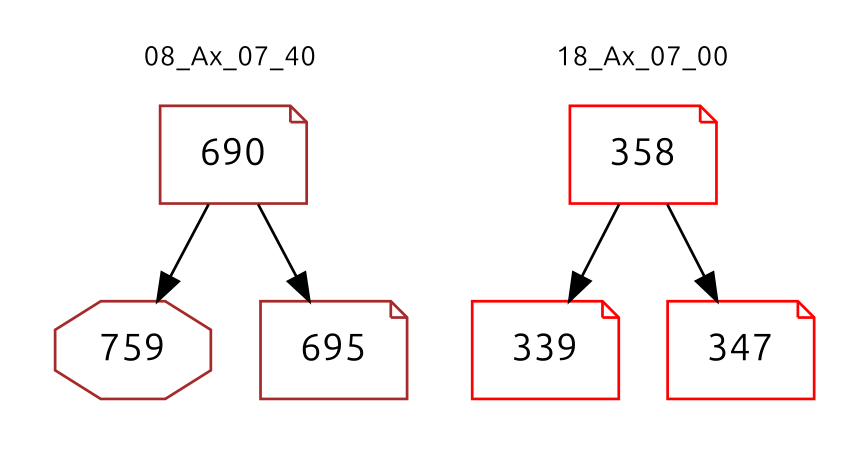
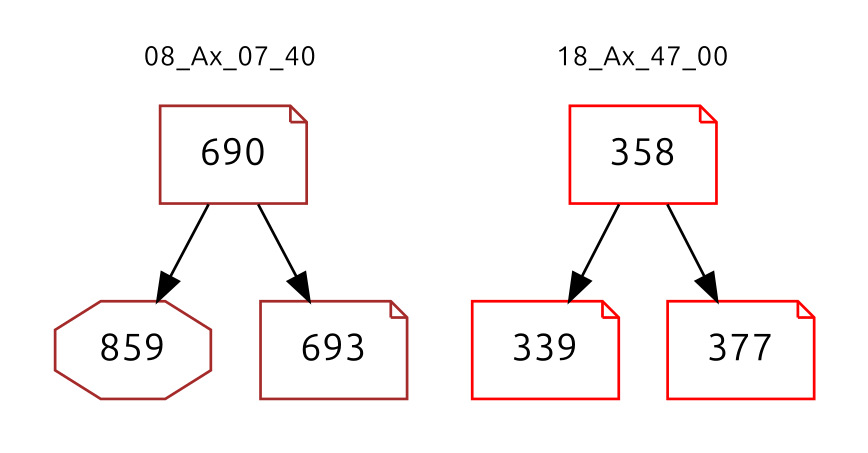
cluster "18_Ax_07_00": label "18_Ax_07_00" -> "18_Ax_47_00"
node "759": label "759" -> "859"
node "695": label "695" -> "693"
node "347": label "347" -> "377"
